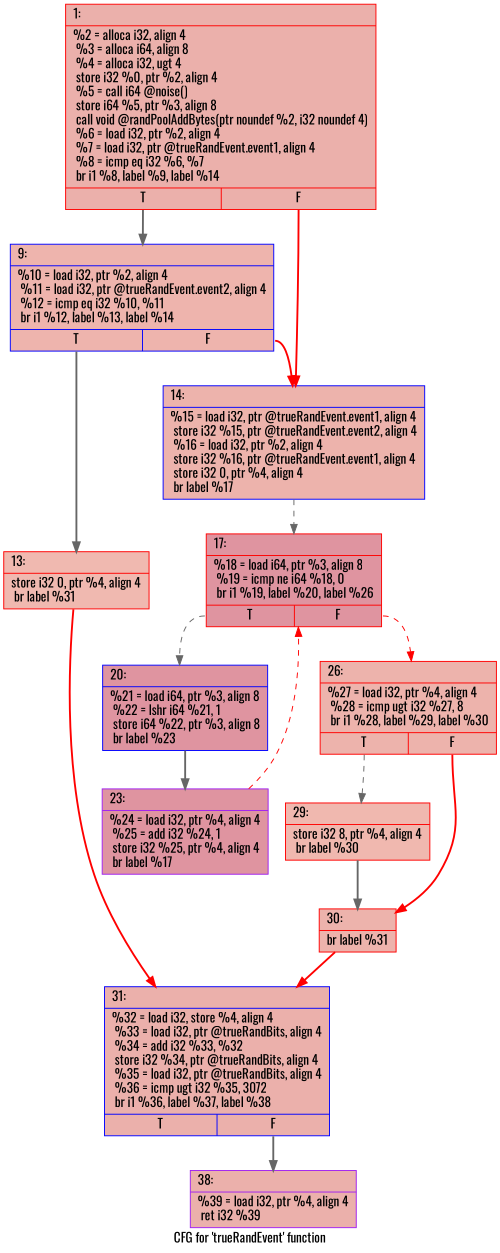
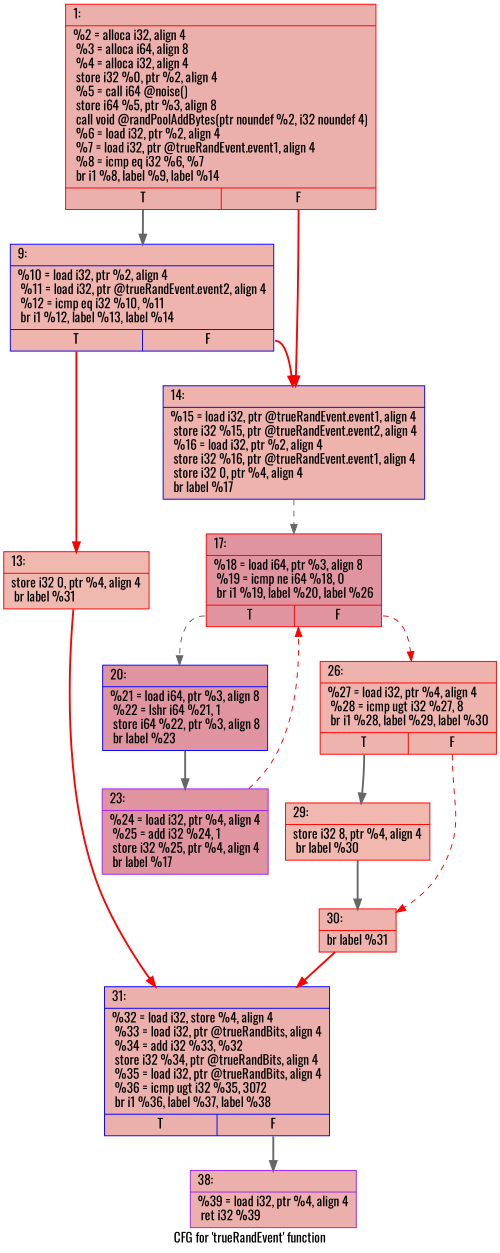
node "1:": text "%4 = alloca i32, ugt 4" -> "%4 = alloca i32, align 4"
edge "9:" -> "13:": color gray40 -> red
edge "26:" -> "29:": style dashed -> bold
edge "26:" -> "30:": style bold -> dashed
